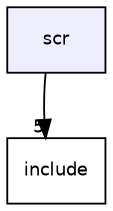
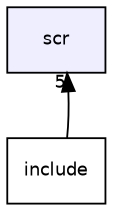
edge "scr" -> "include": reversed
